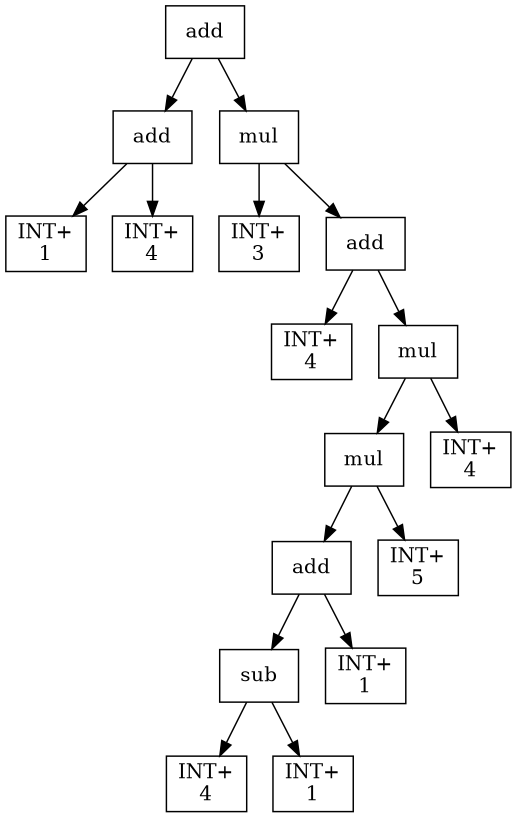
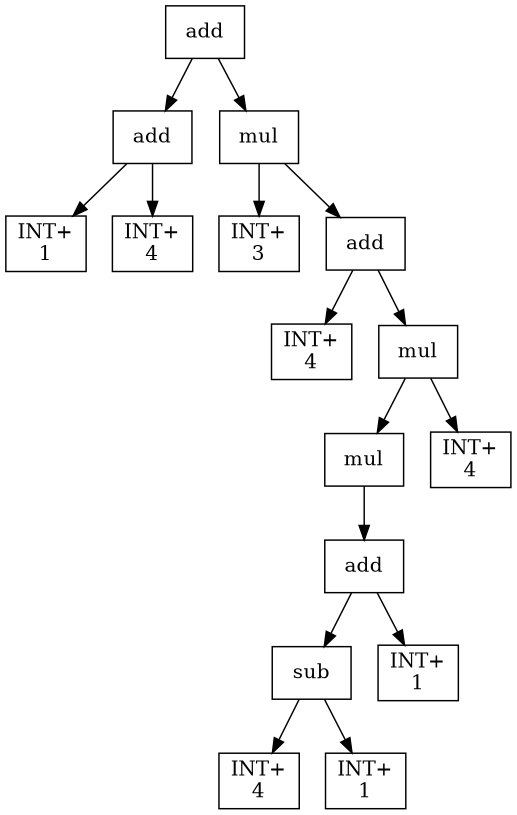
node "INT+ 5": removed
